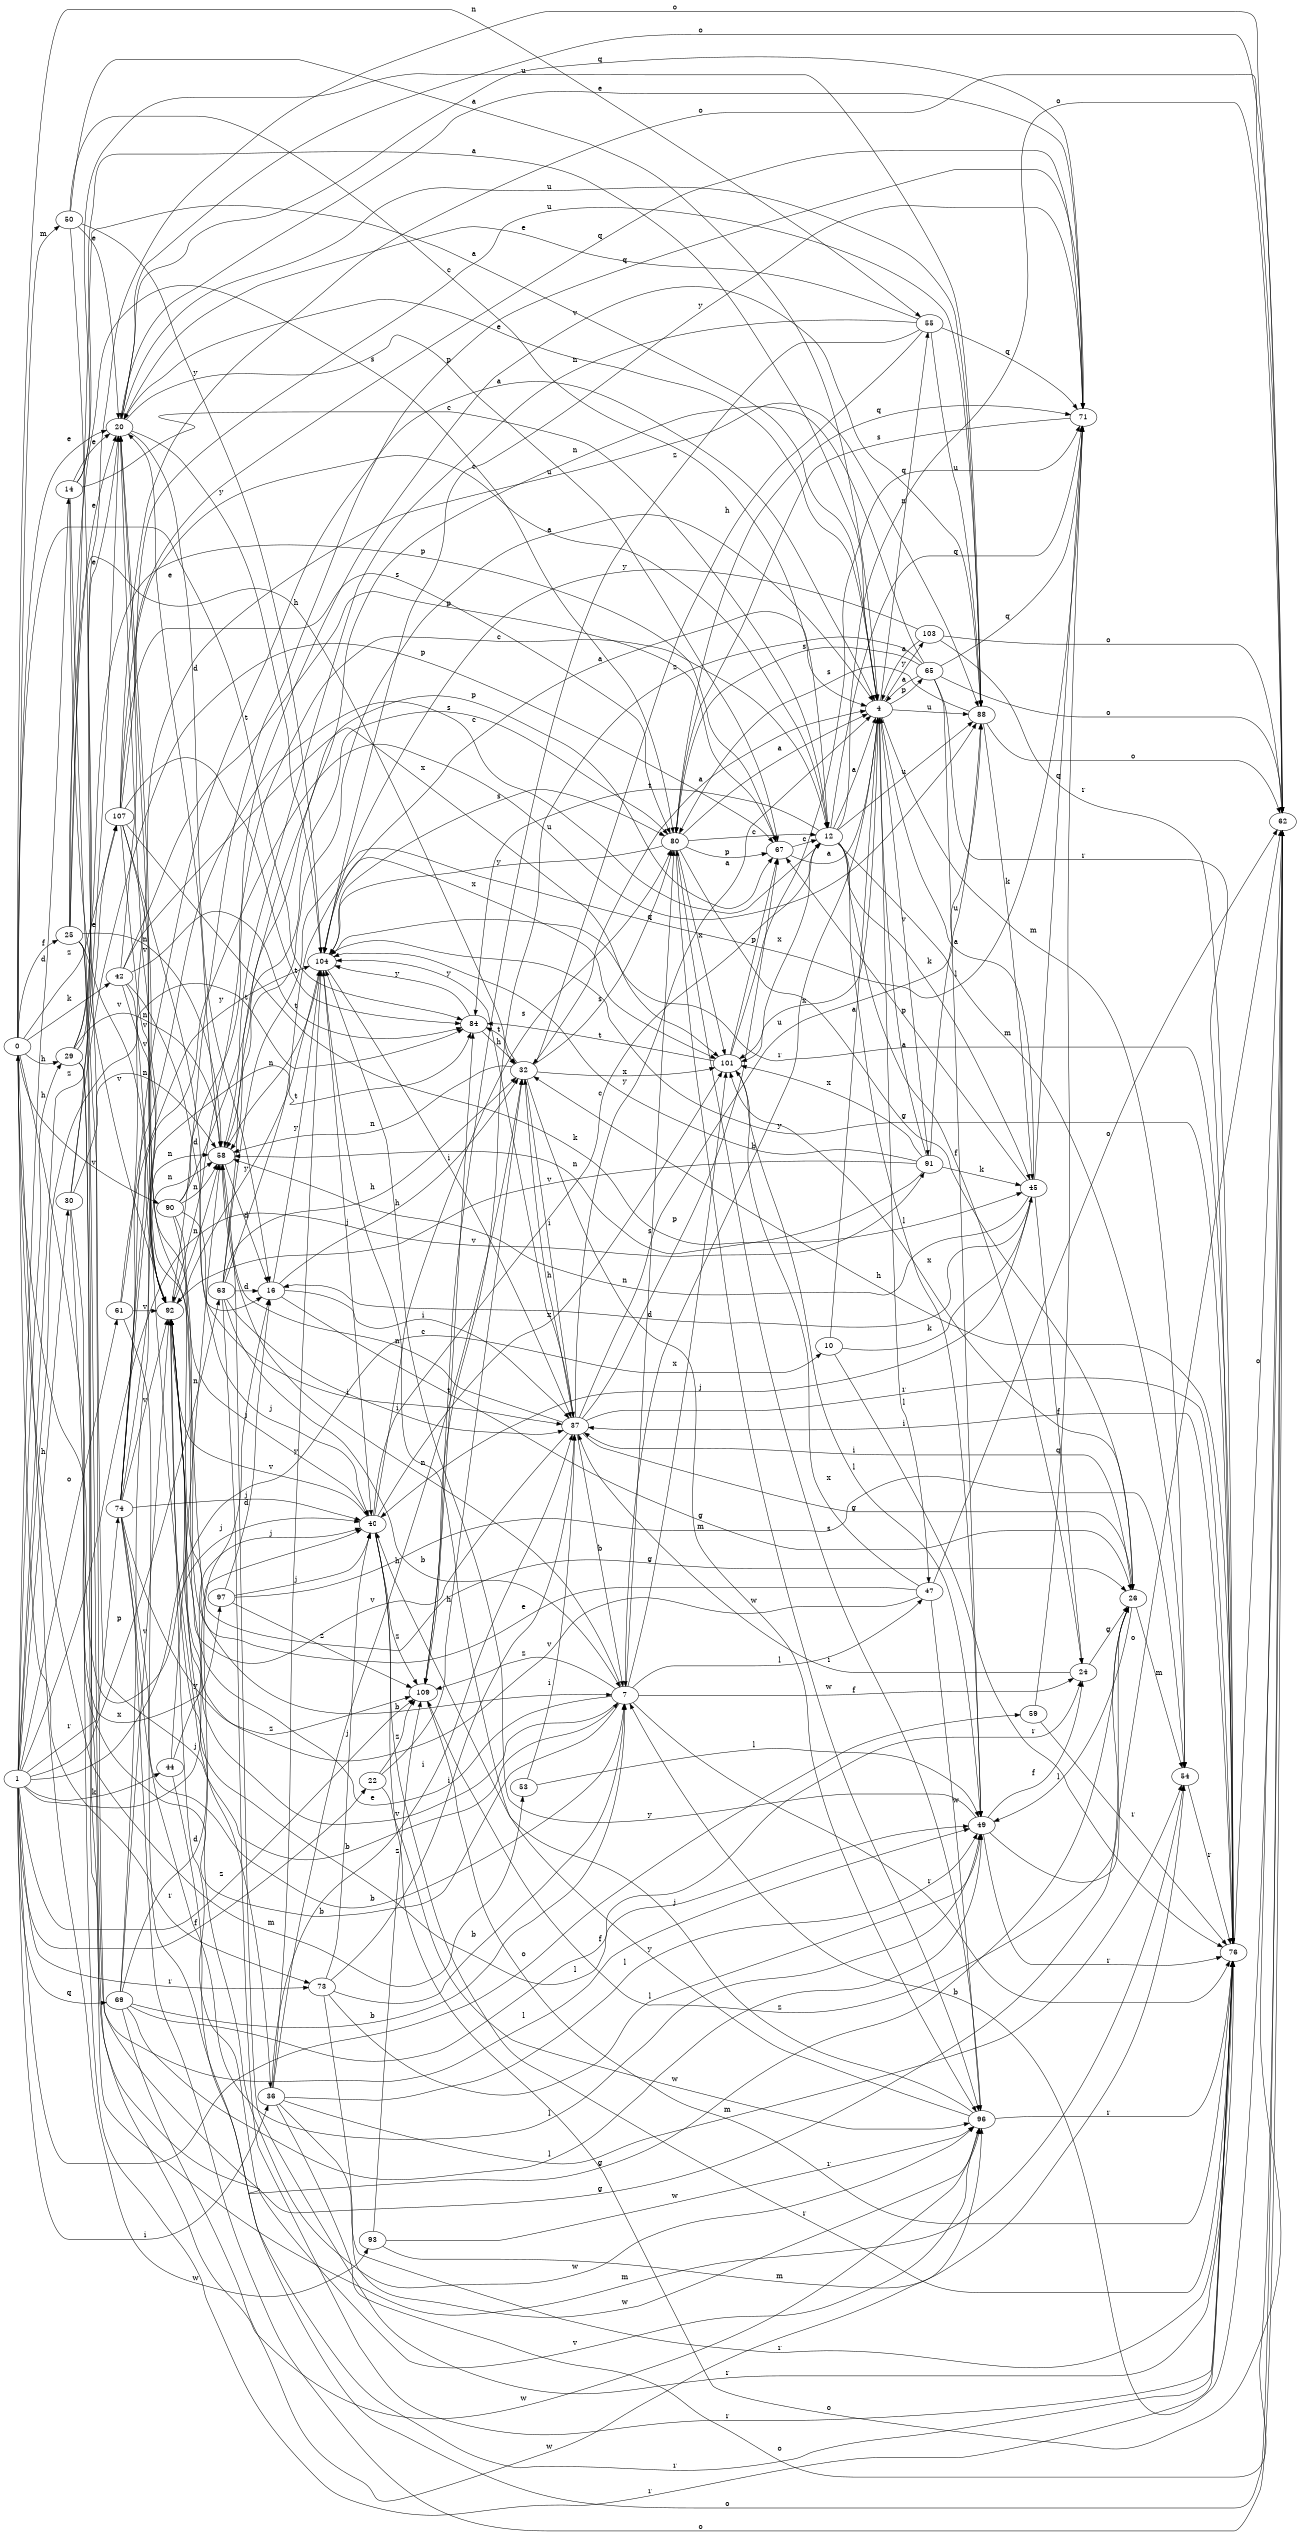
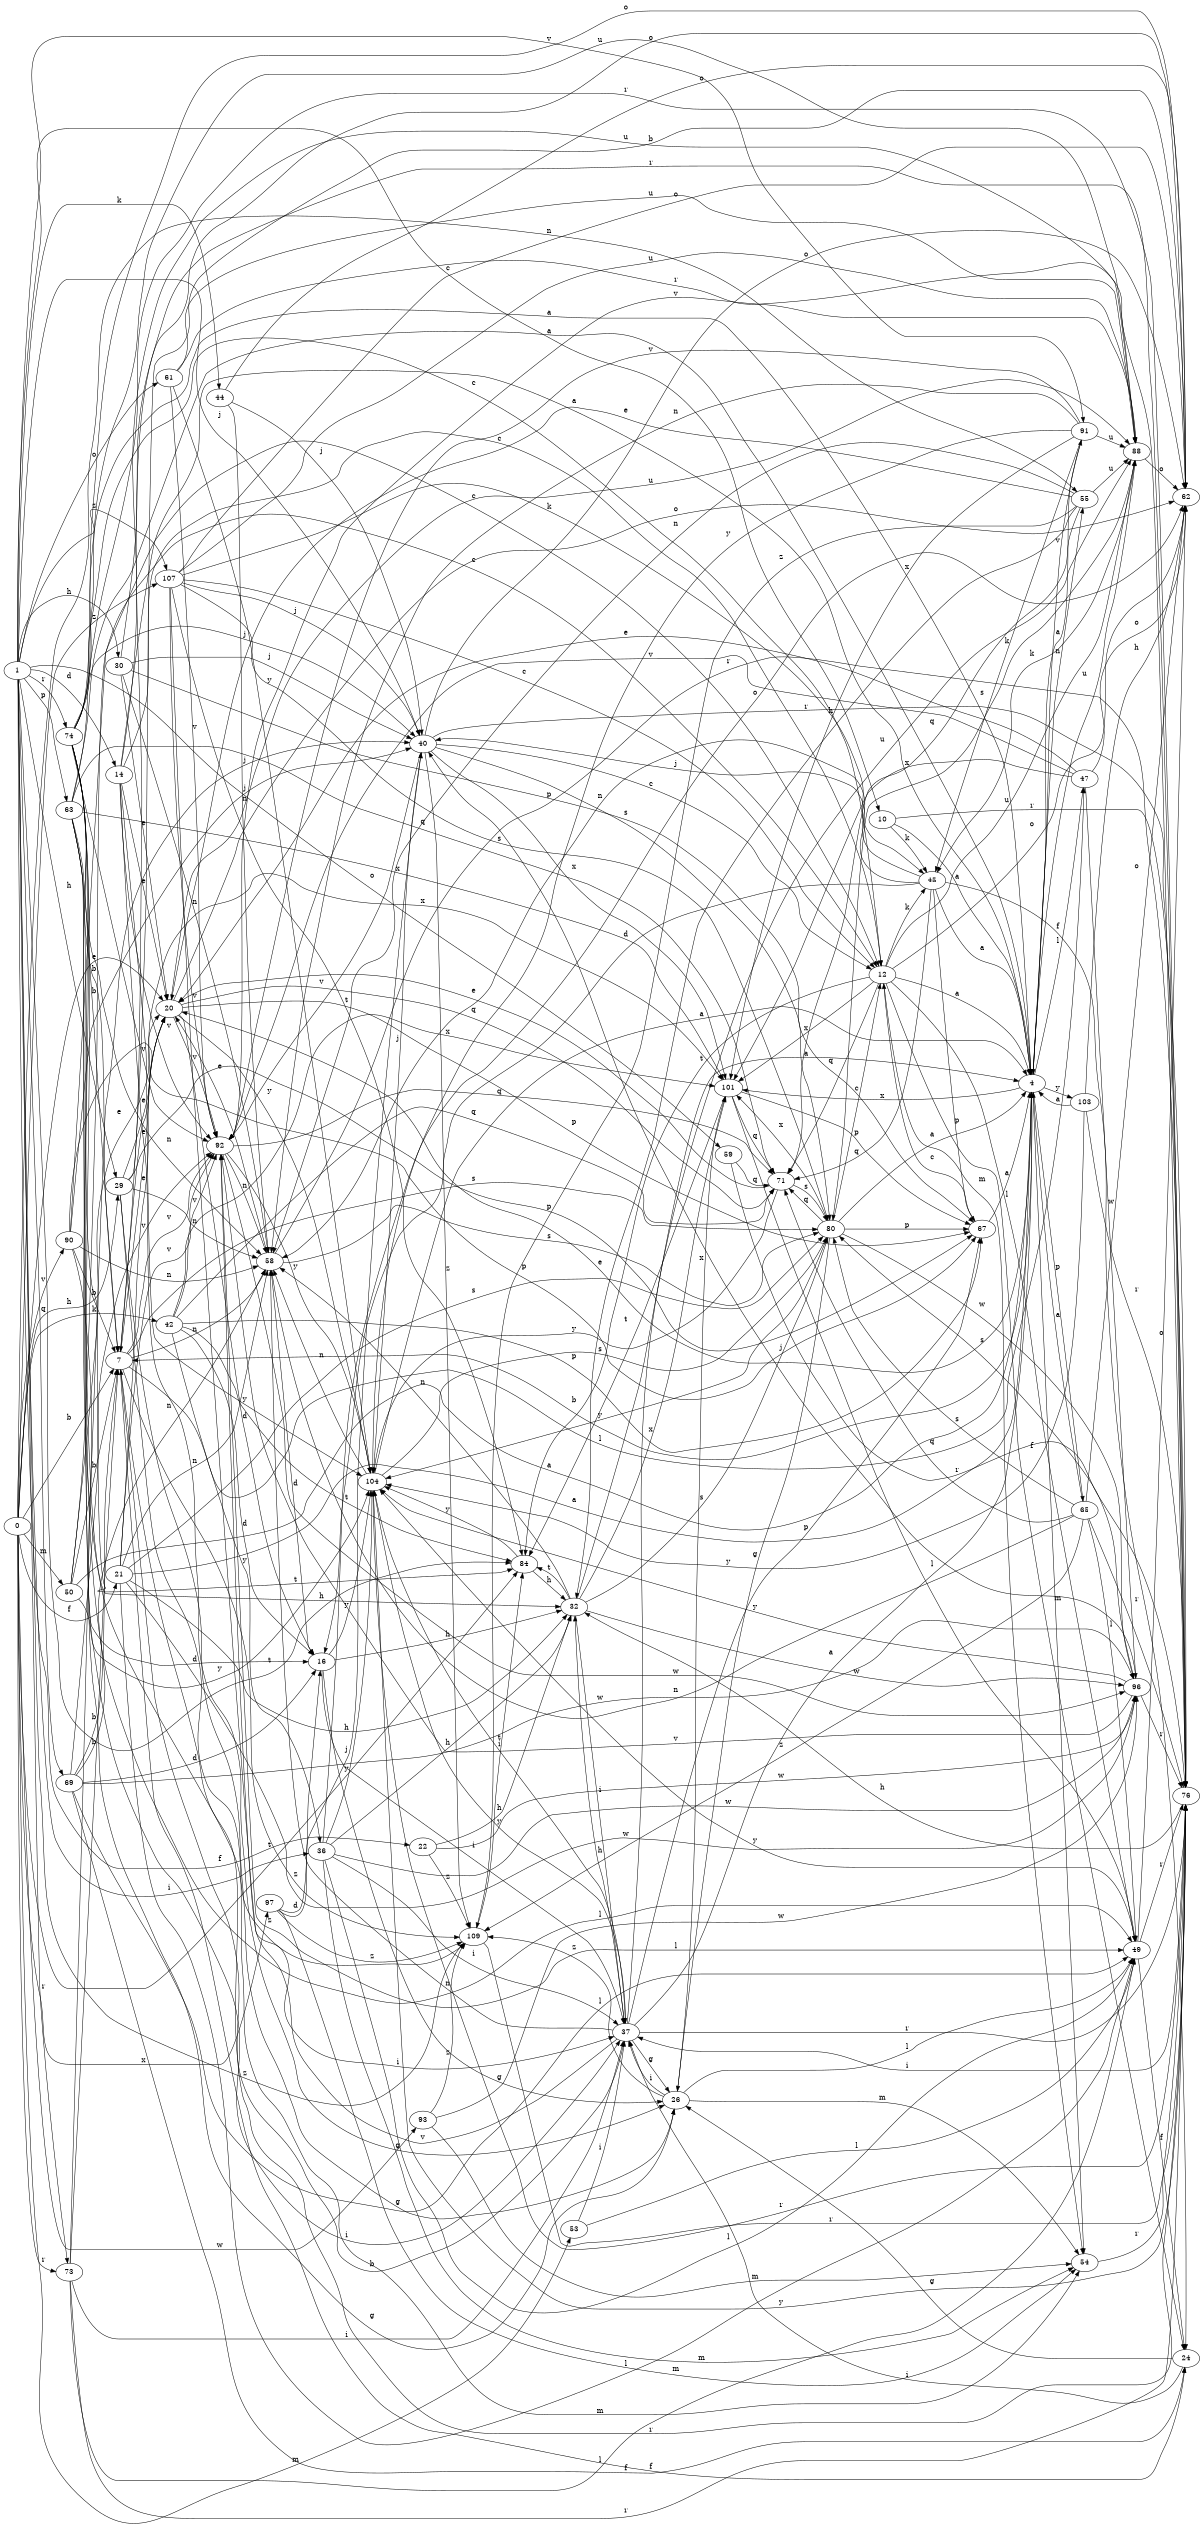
edge "103" -> "62": label "o" -> "h"
node "25": label "25" -> "21"
edge "14" -> "104": added, label "y"
edge "76" -> "62": removed, label "o"
edge "7" -> "0": reversed
